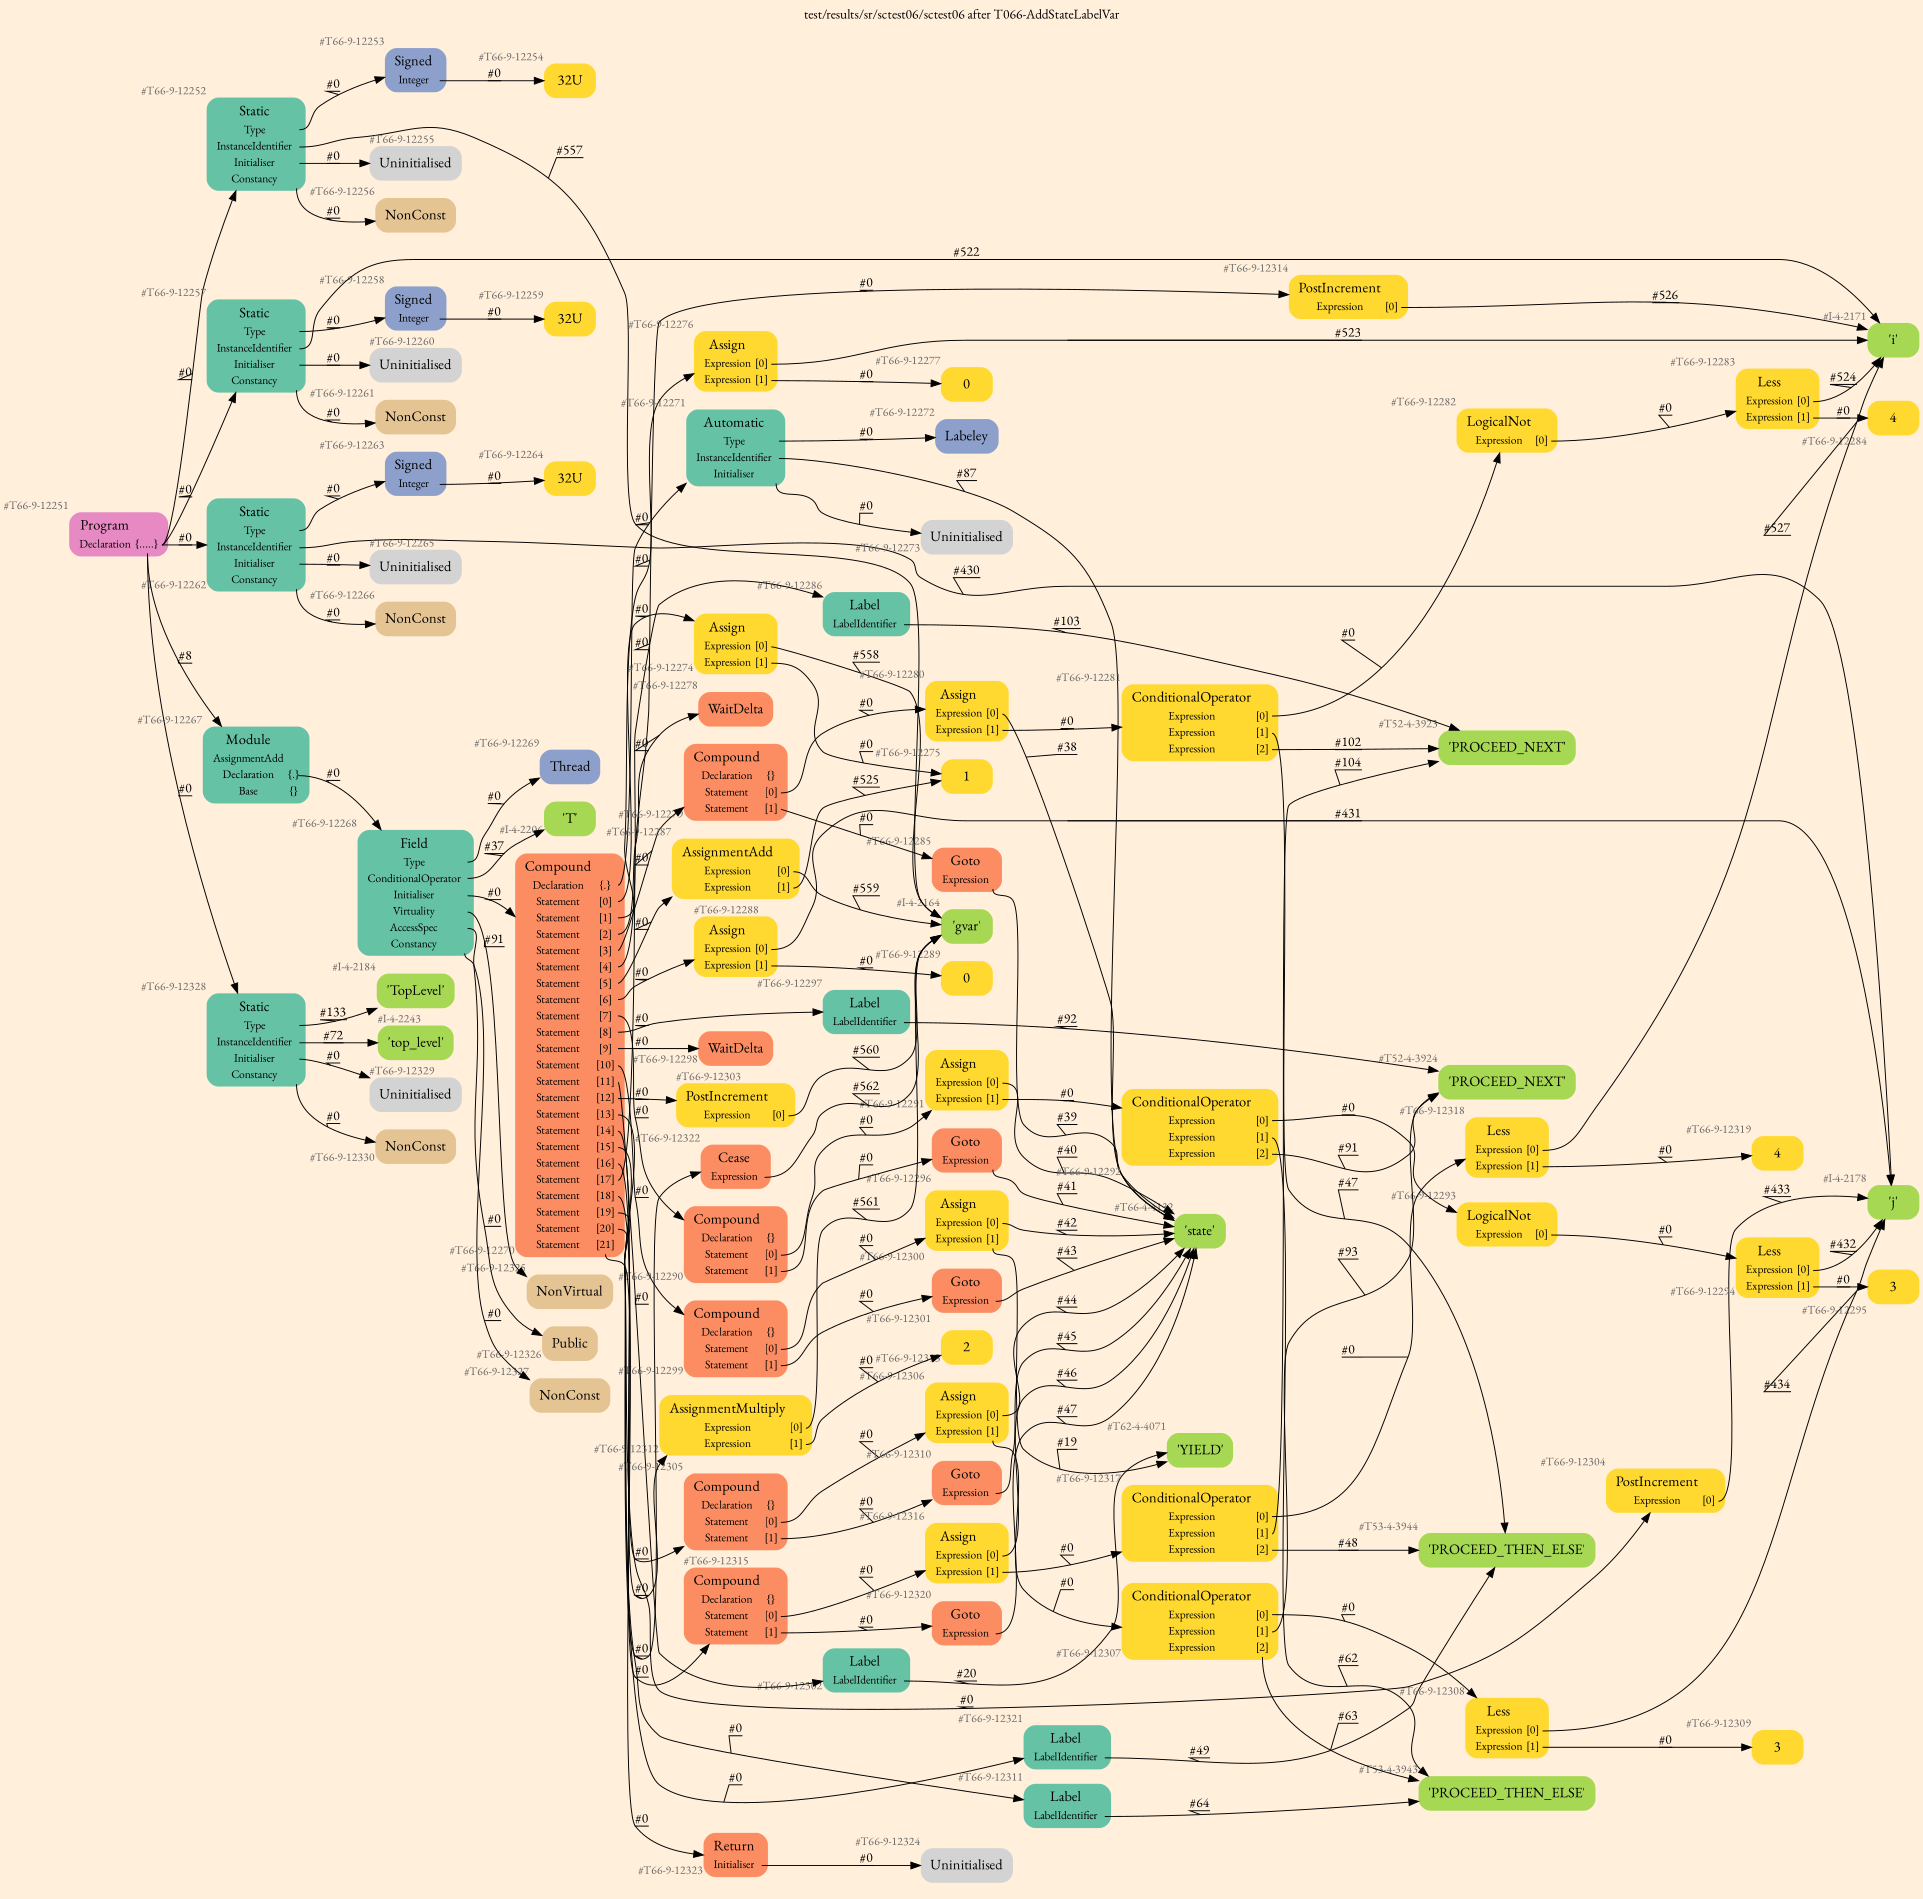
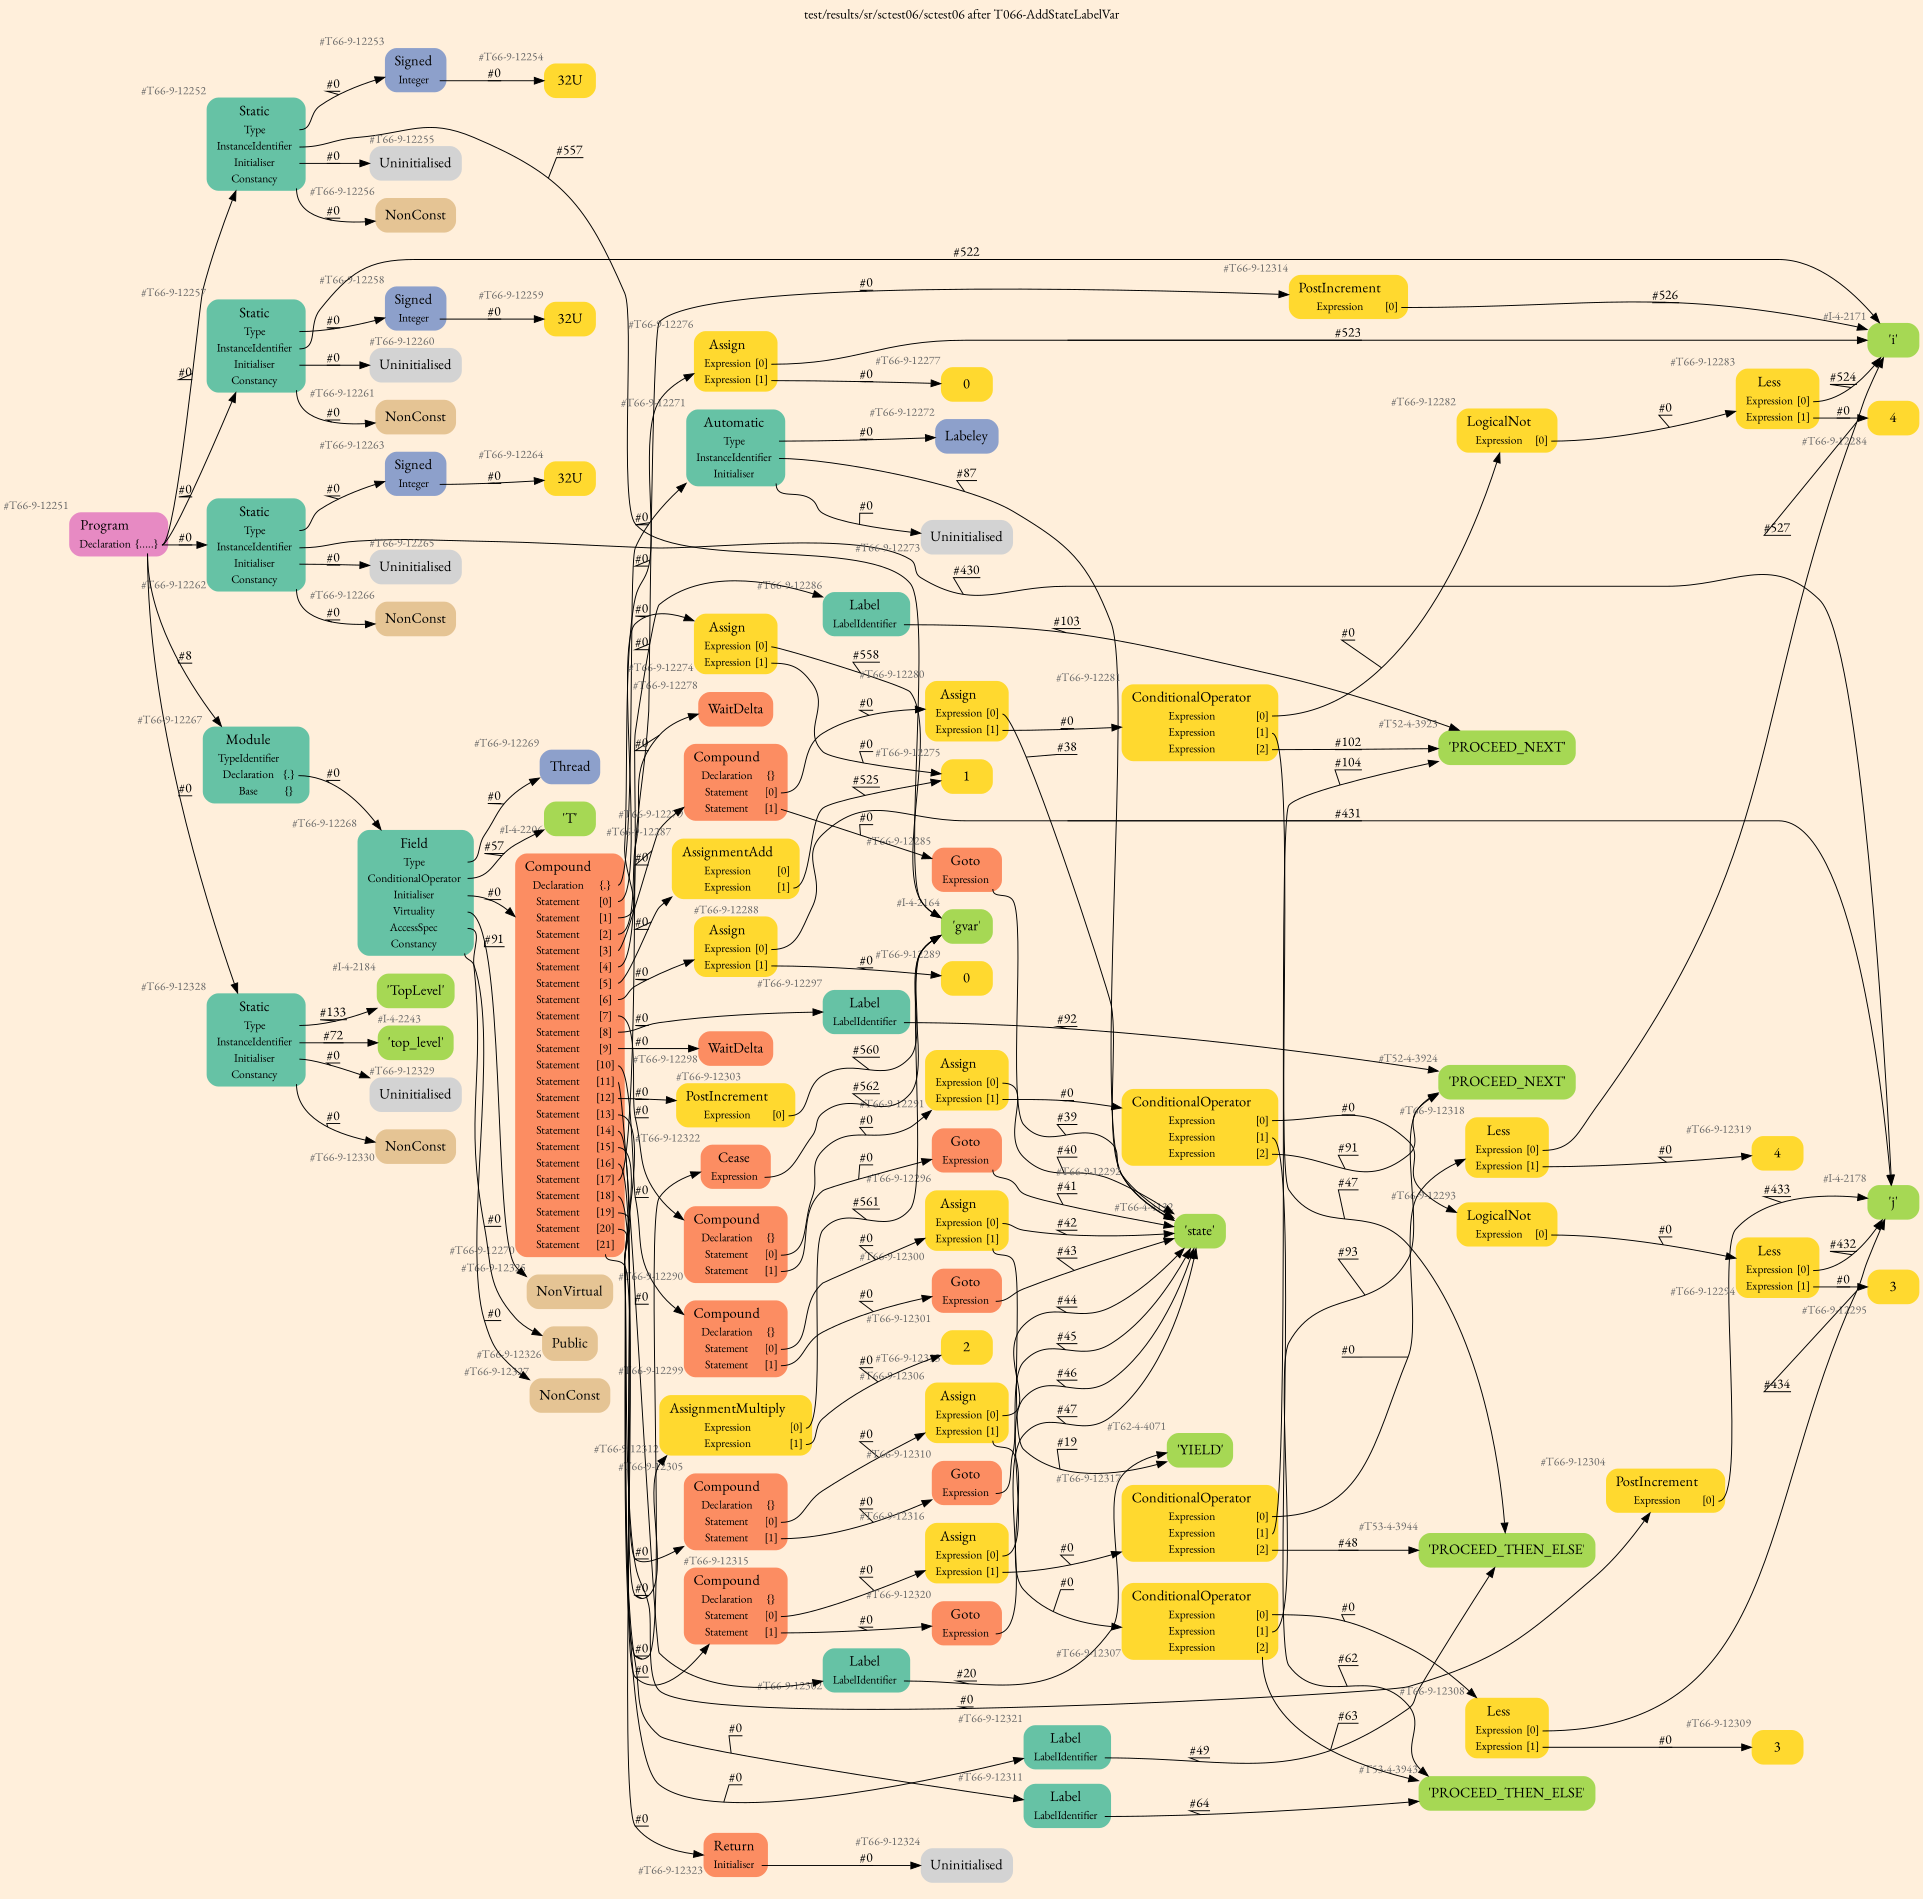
node "Module": text "AssignmentAdd" -> "TypeIdentifier"
edge "Field" -> "'T'": label "#37" -> "#57"
edge "AssignmentAdd" -> "'gvar'": removed, label "#559"
